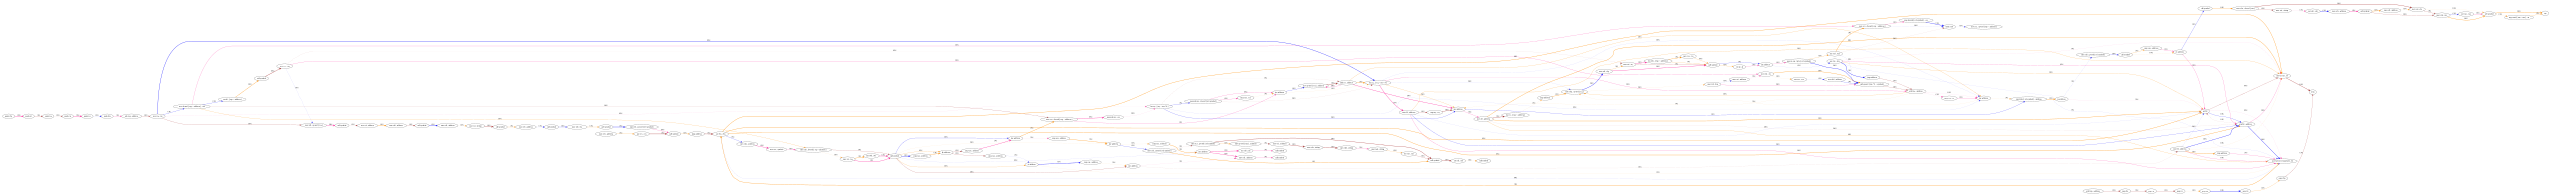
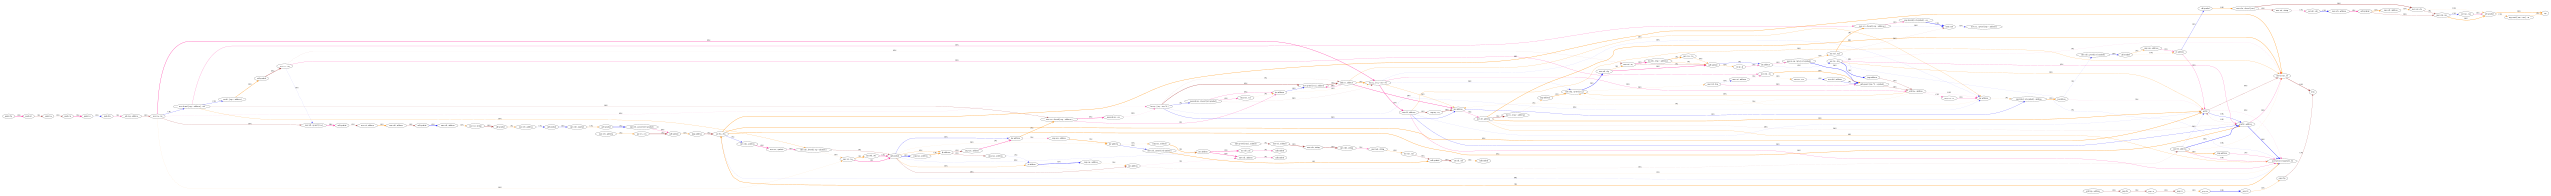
edge "mov r14 , rsi" -> "lea r14 , [ r14 + rax * 8 ]": color blue -> deeppink
edge "lea r15 , [ r14 + rax * 8 ]" -> "mov qword [ r15 ] , address": added, label "DFG"
node "mov edi , lea": label "mov edi , lea" -> "mov edi , symbol"
node "mov rcx , qword [ rel symbol ]": removed
edge "mov r14 , rsi" -> "mov rsi , r14": added, label "DFG"
